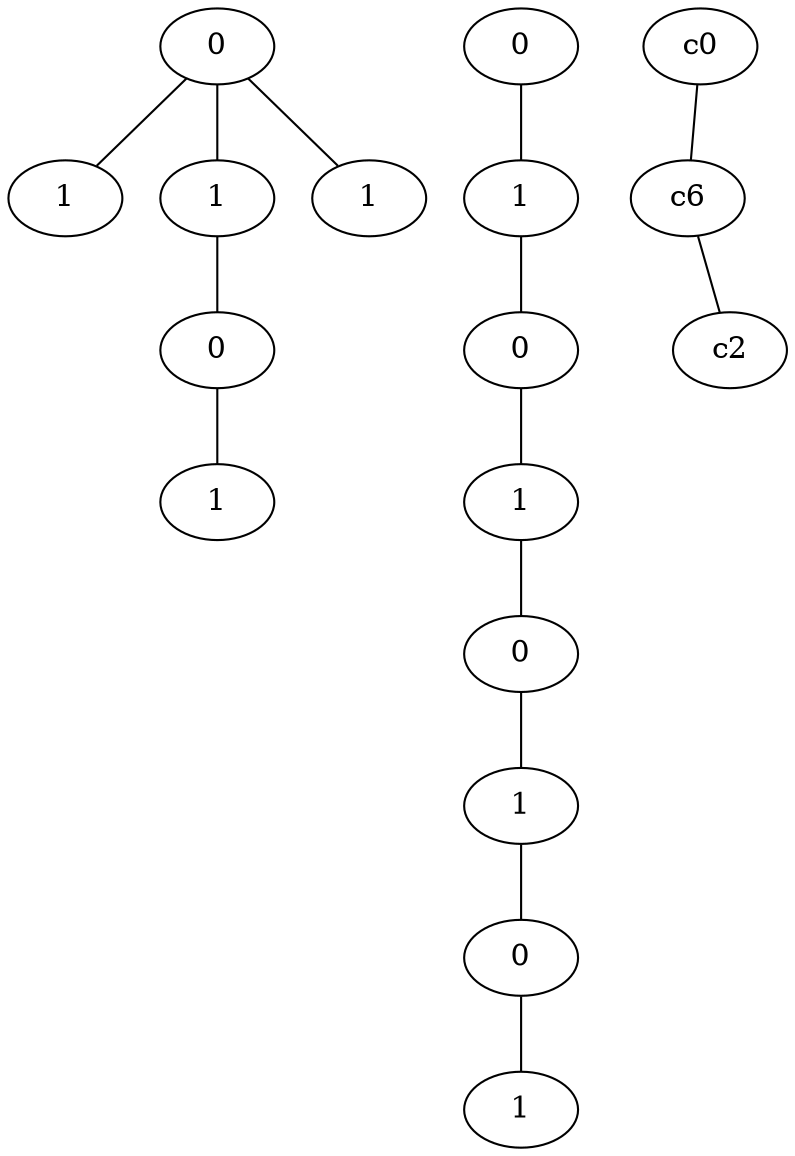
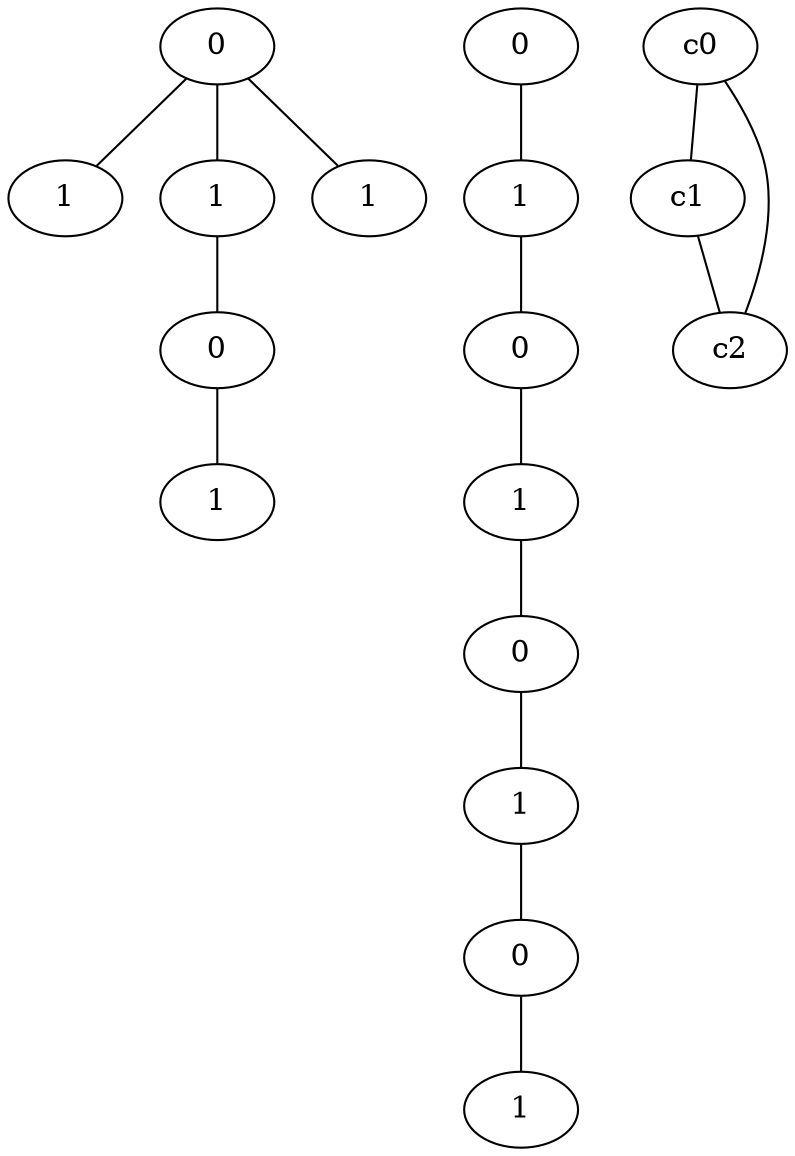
edge "c0" -- "c2": added
node "c6": label "c6" -> "c1"
